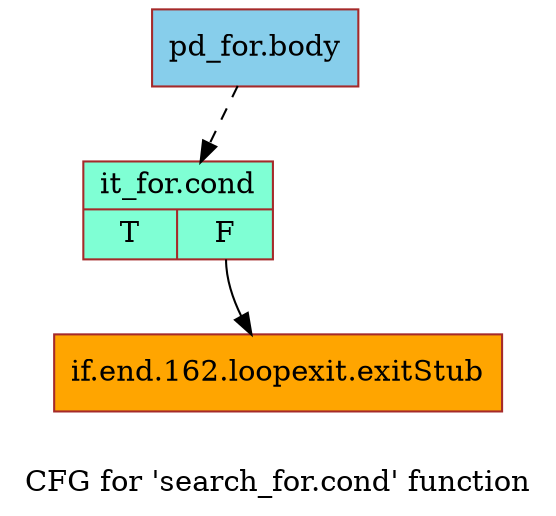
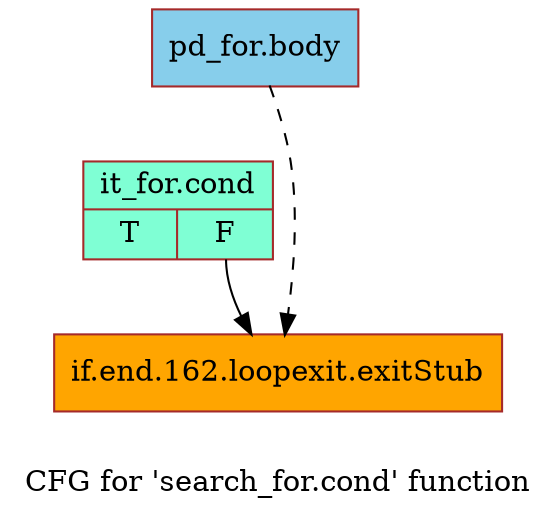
edge "pd_for.body" -> "it_for.cond": now "pd_for.body" -> "if.end.162.loopexit.exitStub"
